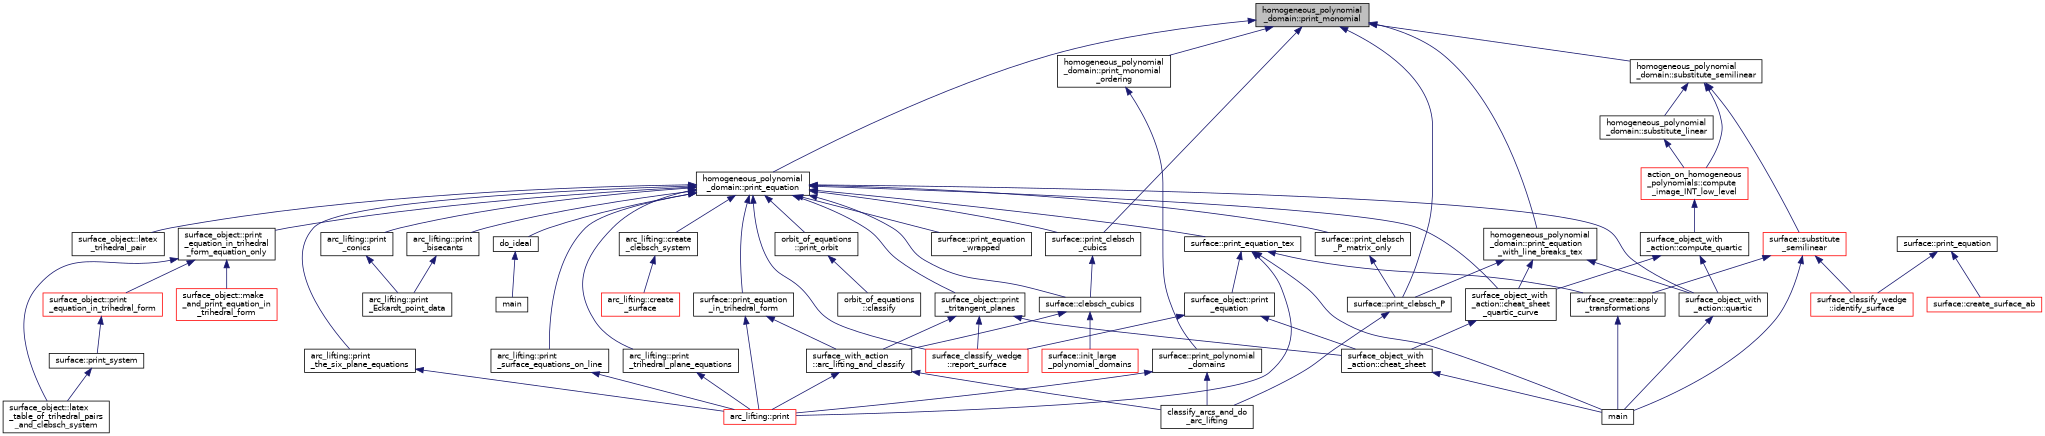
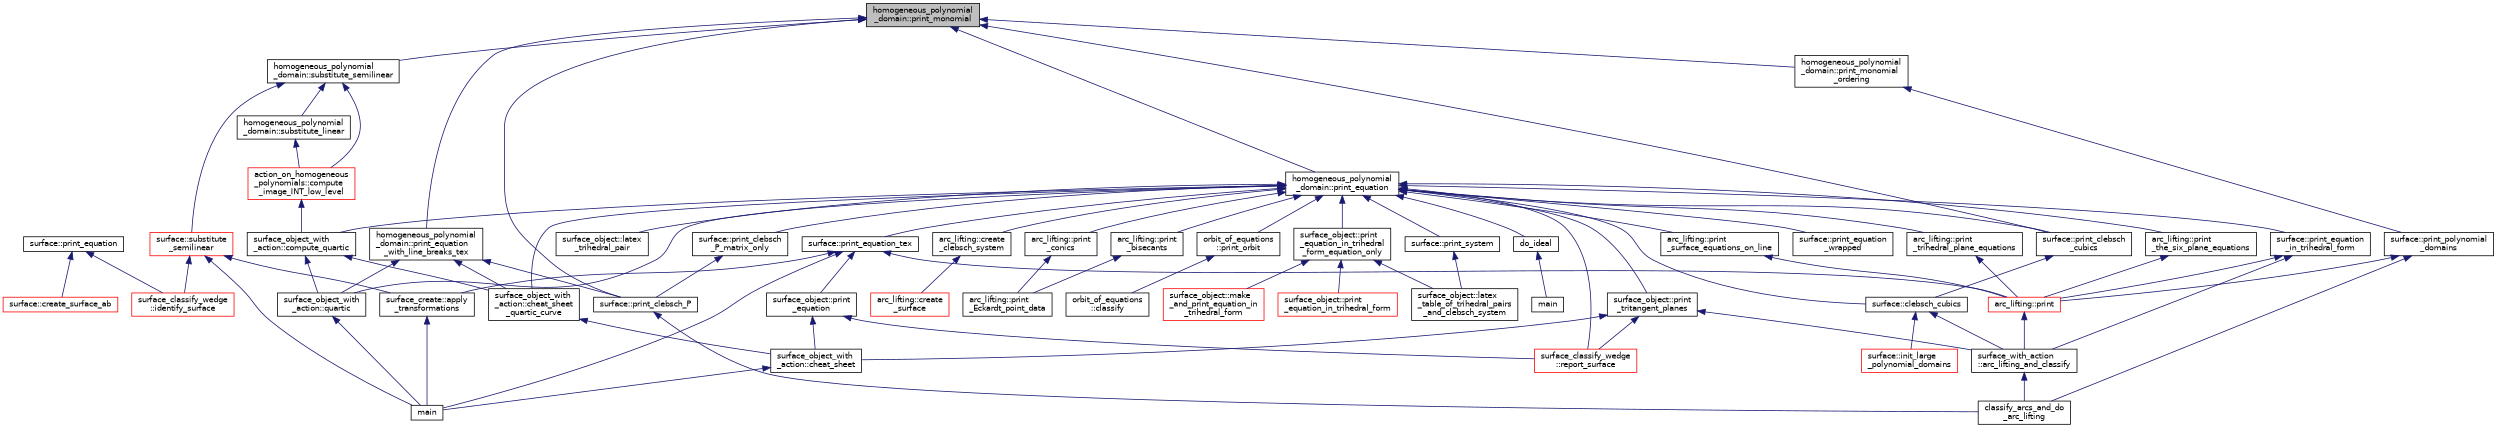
edge "surface_object_with _action::compute_quartic" -> "homogeneous_polynomial _domain::print_equation": added
edge "surface::print_system" -> "surface_object::print _equation_in_trihedral_form": now "surface::print_system" -> "homogeneous_polynomial _domain::print_equation"
edge "arc_lifting::print" -> "surface_with_action ::arc_lifting_and_classify": reversed
